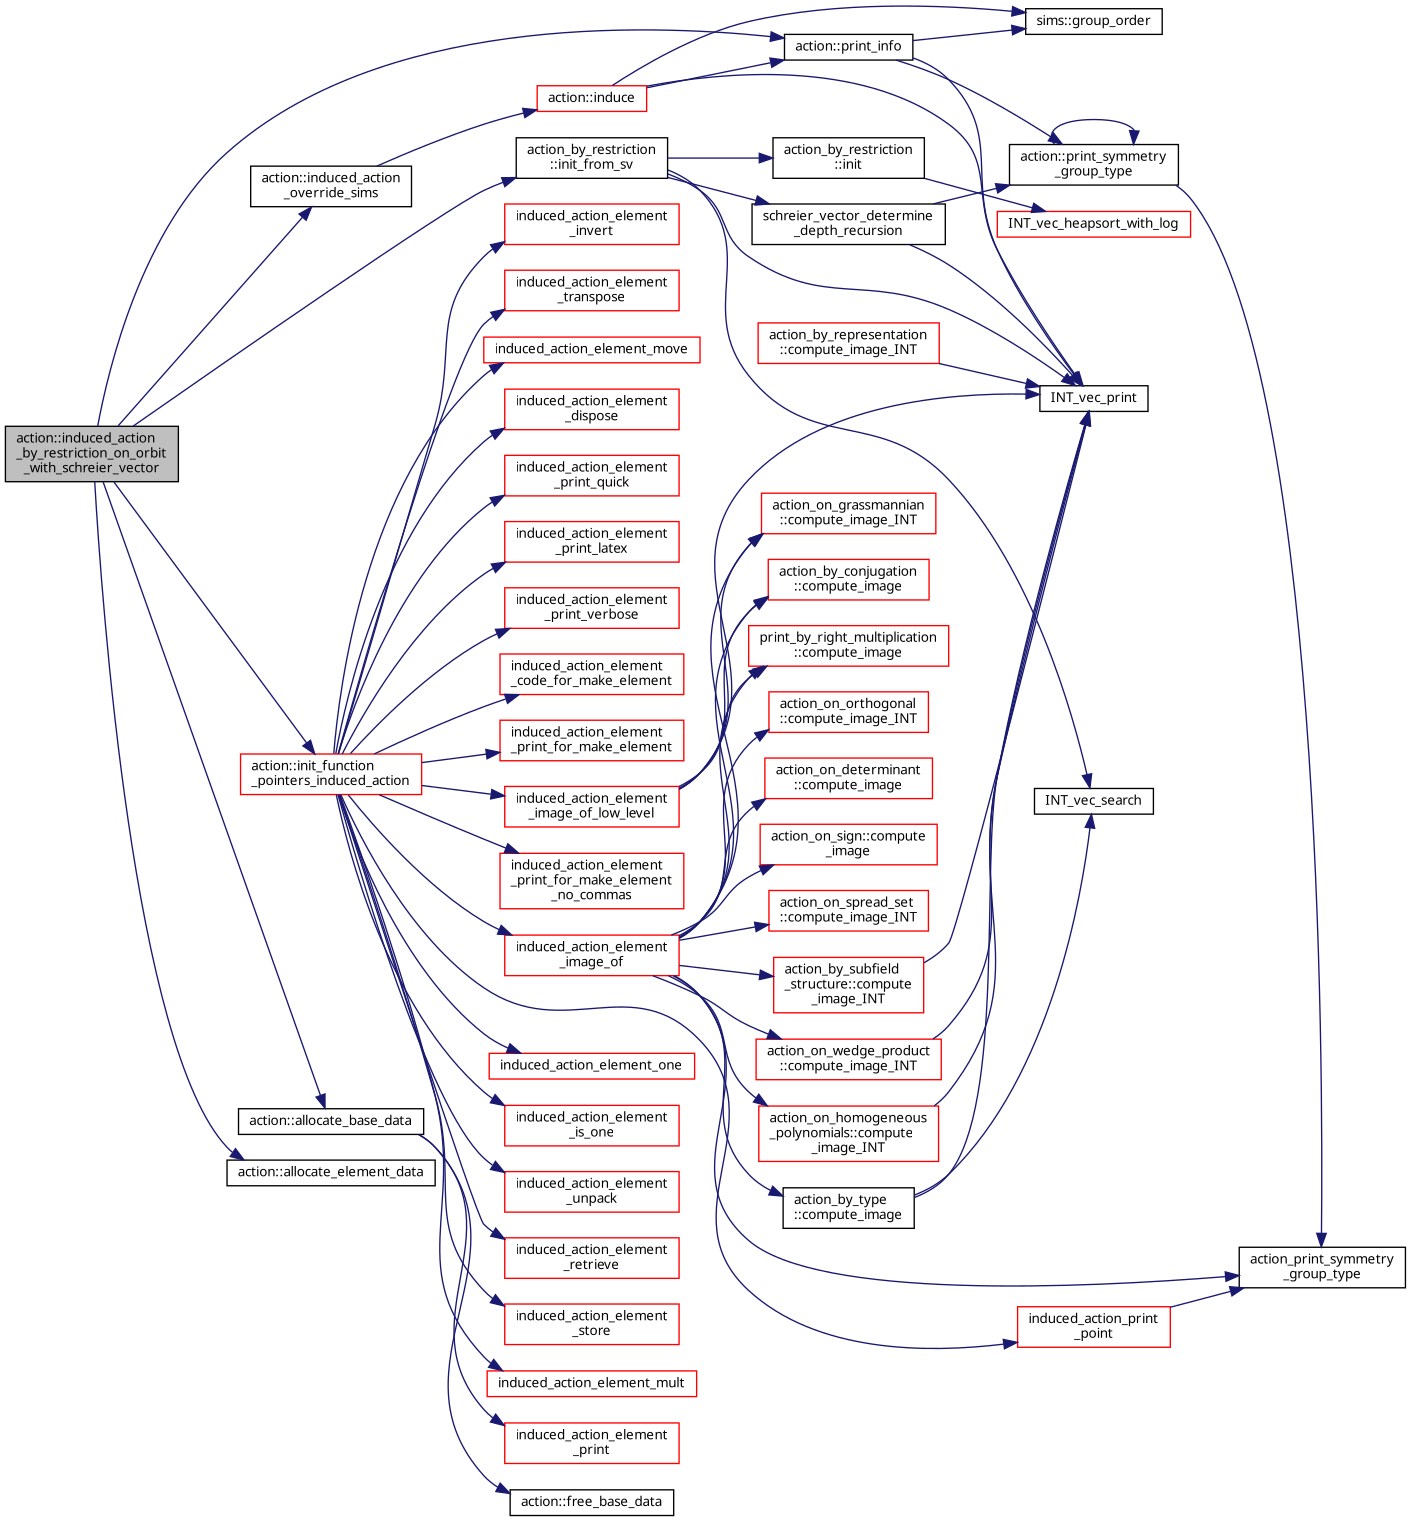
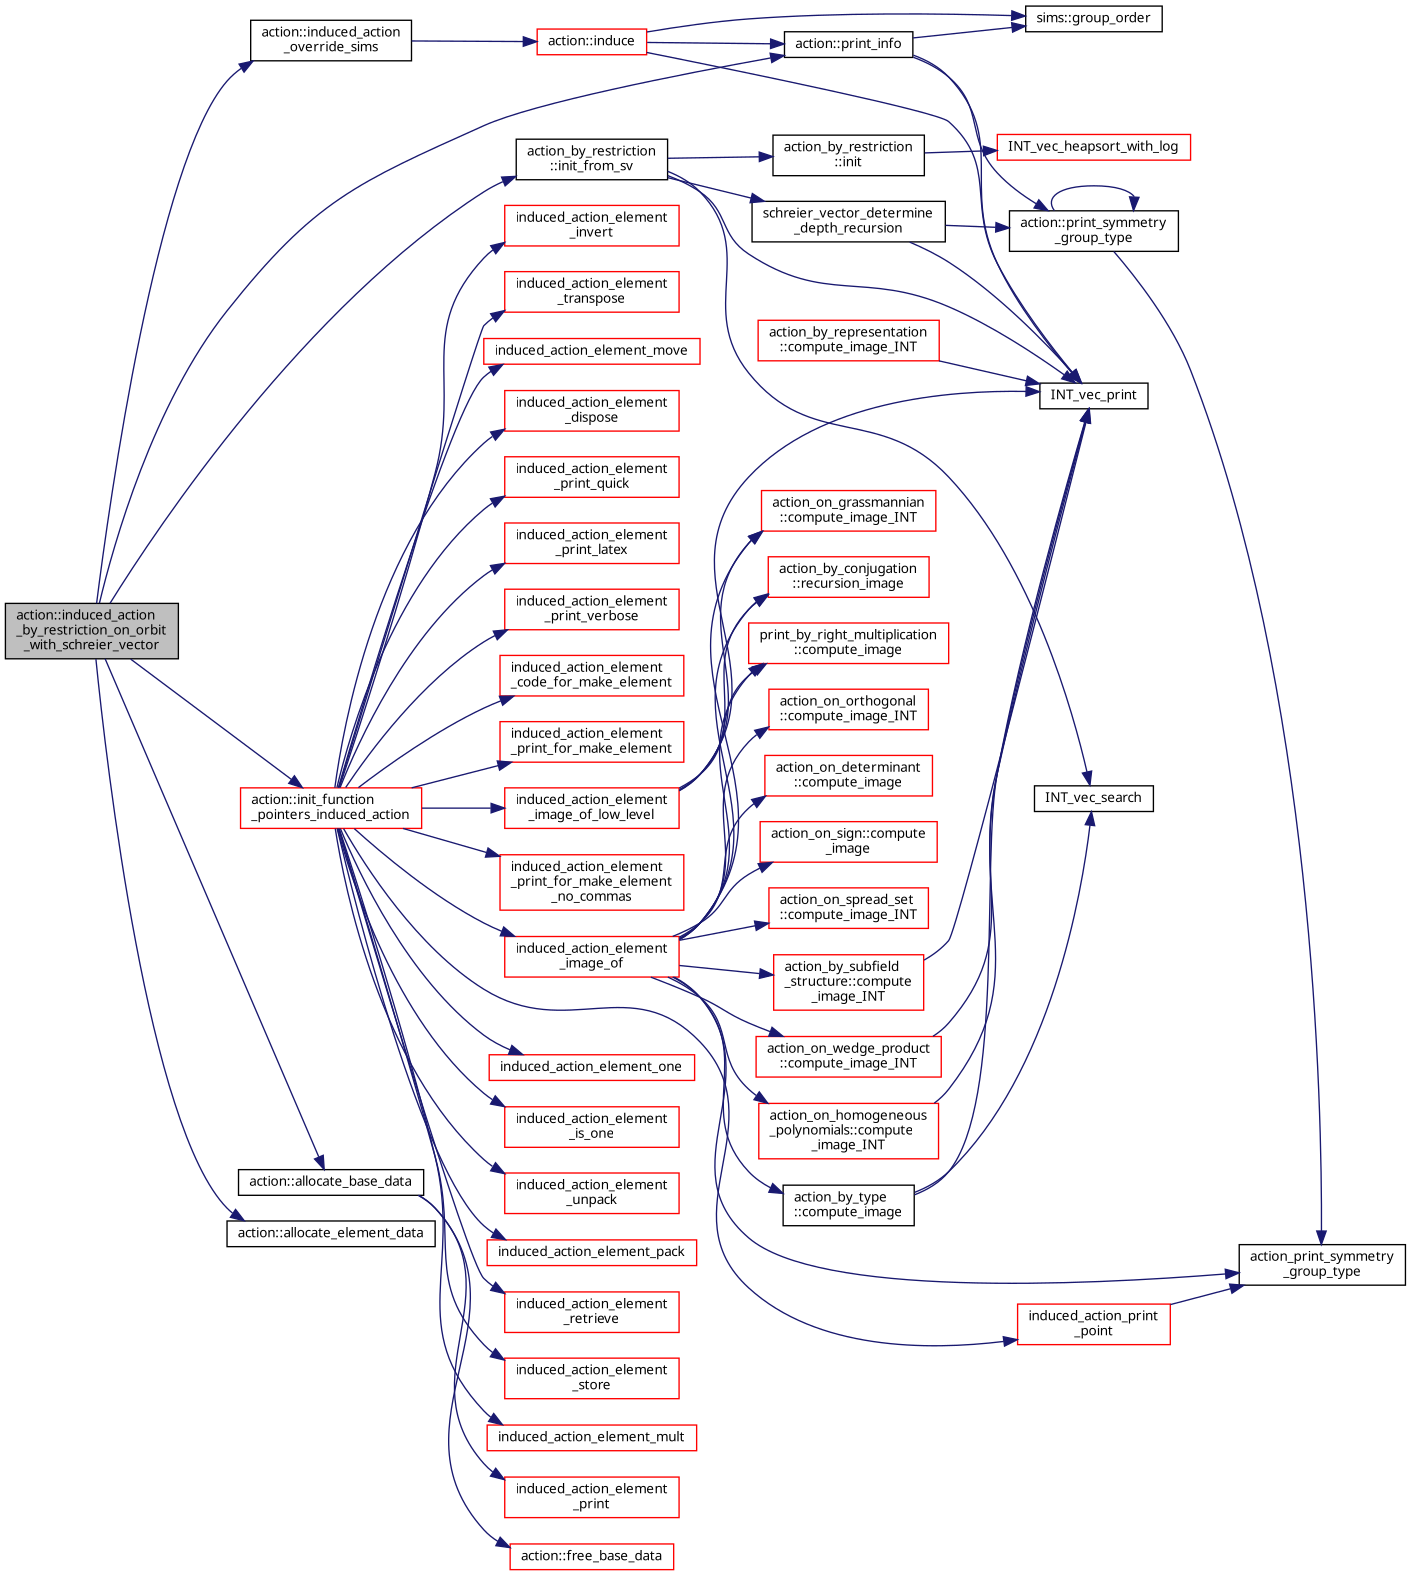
node "action_by_conjugation ::compute_image": label "action_by_conjugation ::compute_image" -> "action_by_conjugation ::recursion_image"
node "induced_action_element_pack": added
node "action::free_base_data": color black -> red
